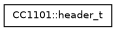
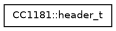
node "CC1101::header_t": label "CC1101::header_t" -> "CC1181::header_t"
